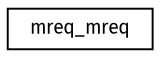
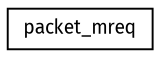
node "mreq_mreq": label "mreq_mreq" -> "packet_mreq"
